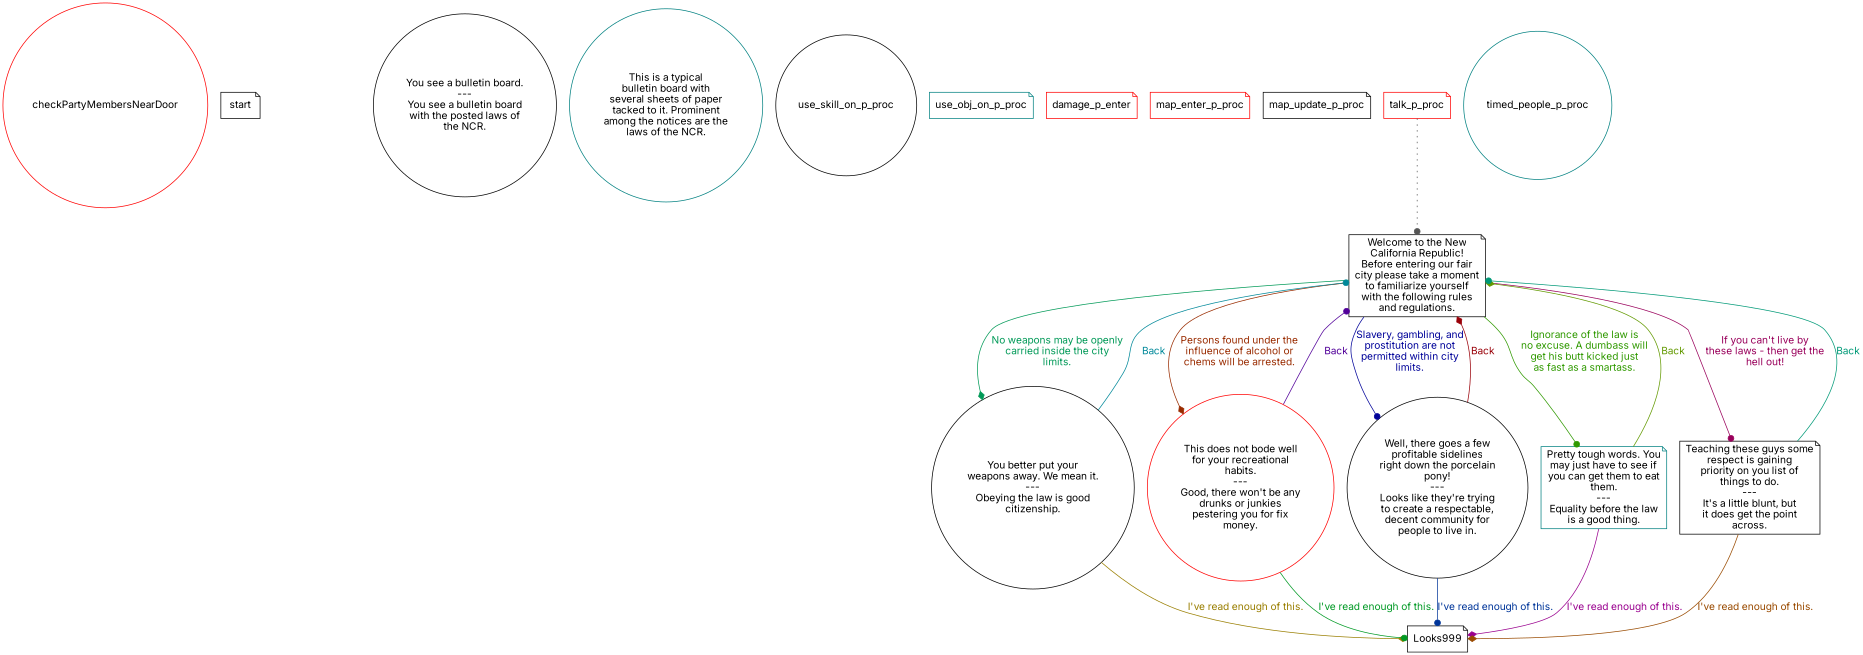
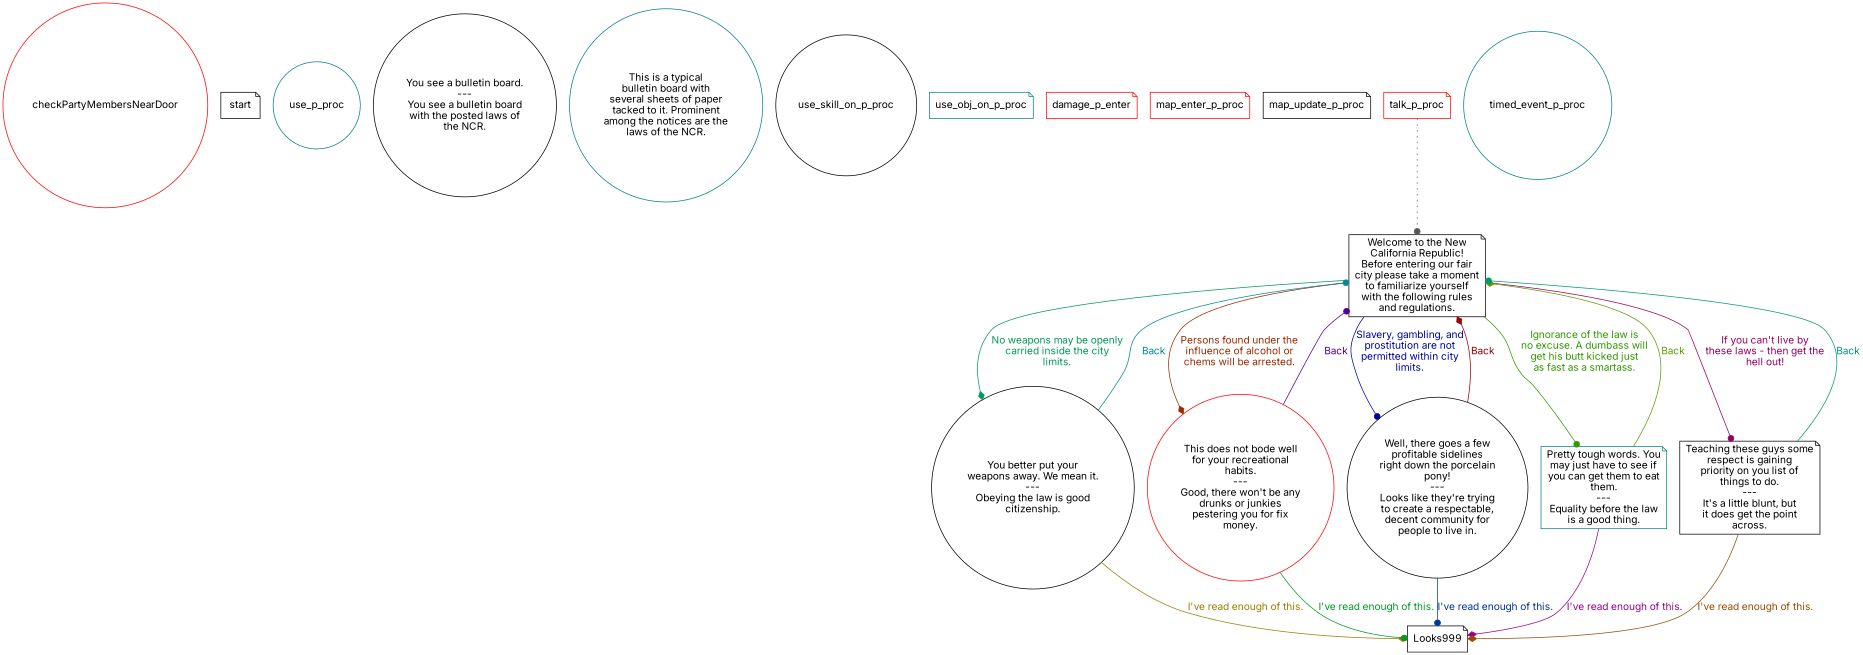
node "use_p_proc": added
node "timed_people_p_proc": label "timed_people_p_proc" -> "timed_event_p_proc"
